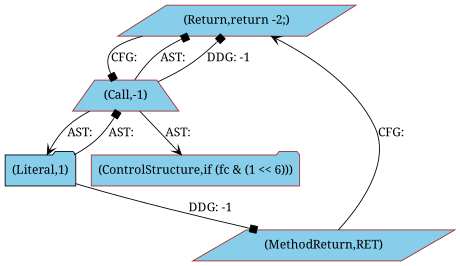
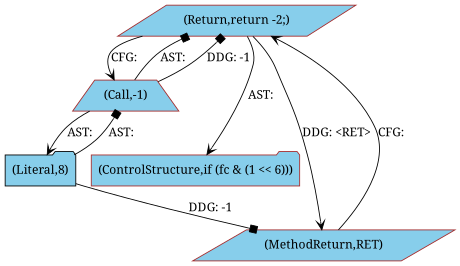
edge "(Return,return -2;)" -> "(Call,-1)": arrowhead box -> vee
edge "(Return,return -2;)" -> "(MethodReturn,RET)": added, label "DDG: <RET>"
edge "(Call,-1)" -> "(ControlStructure,if (fc & (1 << 6)))": now "(Return,return -2;)" -> "(ControlStructure,if (fc & (1 << 6)))"
node "(Literal,1)": label "(Literal,1)" -> "(Literal,8)"
